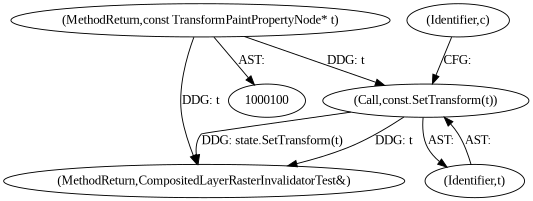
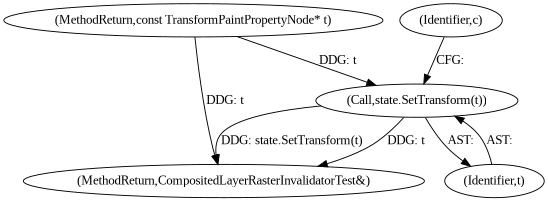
node "1000100": removed
node "(Call,const.SetTransform(t))": label "(Call,const.SetTransform(t))" -> "(Call,state.SetTransform(t))"
